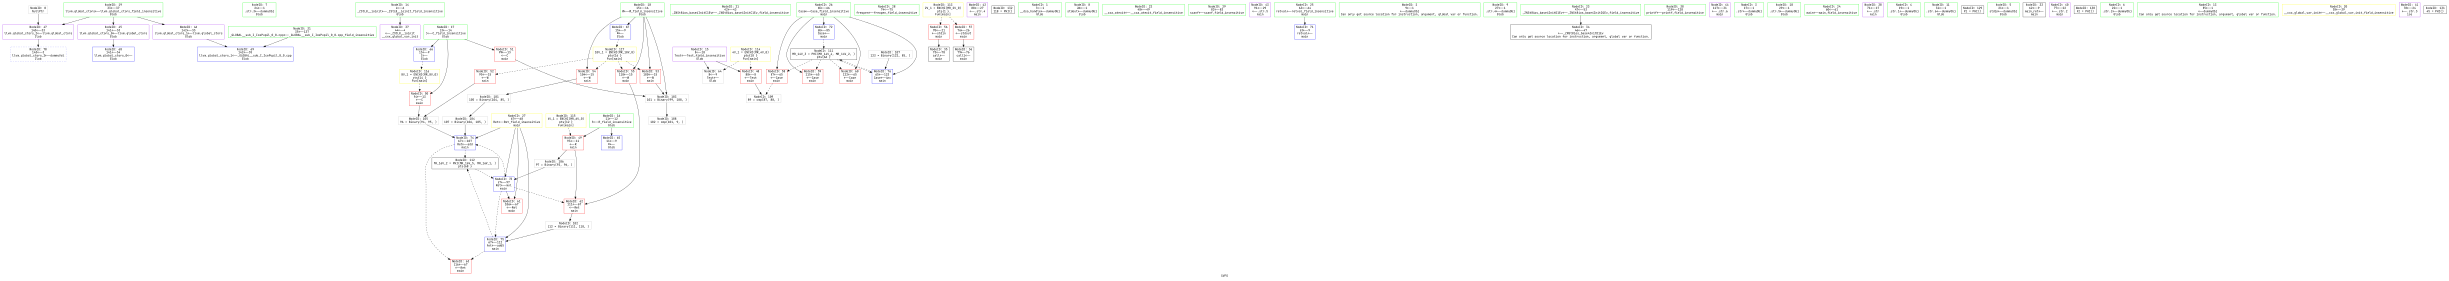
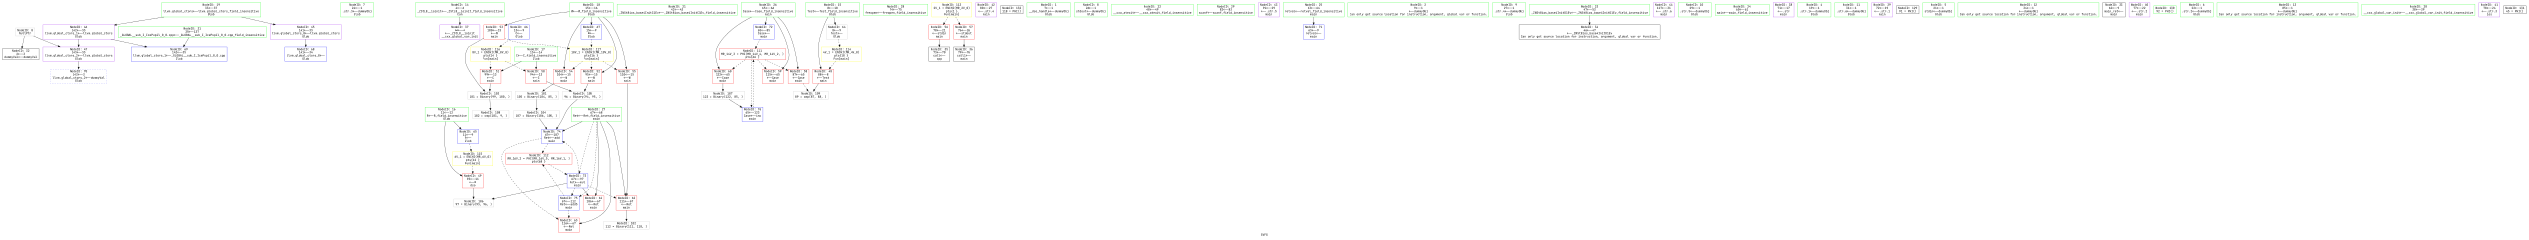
node "NodeID: 30": removed
node "NodeID: 3": removed
node "NodeID: 39": added
node "NodeID: 12": added
node "NodeID: 130": color black -> green
node "NodeID: 20": color yellow -> green
node "NodeID: 14": text "Glob" -> "Can"
edge "NodeID: 19" -> "NodeID: 47": now "NodeID: 46" -> "NodeID: 47"
edge "NodeID: 26" -> "NodeID: 76": removed
edge "NodeID: 17" -> "NodeID: 66": removed
node "NodeID: 32": added
edge "NodeID: 18" -> "NodeID: 103": now "NodeID: 18" -> "NodeID: 52"
node "NodeID: 15": color purple -> green
node "NodeID: 111": color black -> red
node "NodeID: 35": text "main" -> "cpp"
edge "NodeID: 116" -> "NodeID: 51": added
edge "NodeID: 117" -> "NodeID: 53": reversed
edge "NodeID: 114" -> "NodeID: 64": reversed
edge "NodeID: 60" -> "NodeID: 107": added
node "NodeID: 27": color yellow -> green
edge "NodeID: 65" -> "NodeID: 115": added
node "NodeID: 49": text "main" -> "dso"
edge "NodeID: 27" -> "NodeID: 73": style solid -> dashed
node "NodeID: 112": color black -> red
edge "NodeID: 106" -> "NodeID: 73": reversed
edge "NodeID: 49" -> "NodeID: 62": now "NodeID: 27" -> "NodeID: 62"
edge "NodeID: 27" -> "NodeID: 63": added
edge "NodeID: 27" -> "NodeID: 75": style solid -> dashed
edge "NodeID: 102" -> "NodeID: 75": removed
